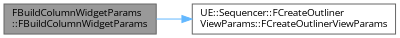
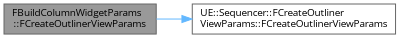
node "FBuildColumnWidgetParams ::FBuildColumnWidgetParams": label "FBuildColumnWidgetParams ::FBuildColumnWidgetParams" -> "FBuildColumnWidgetParams ::FCreateOutlinerViewParams"
